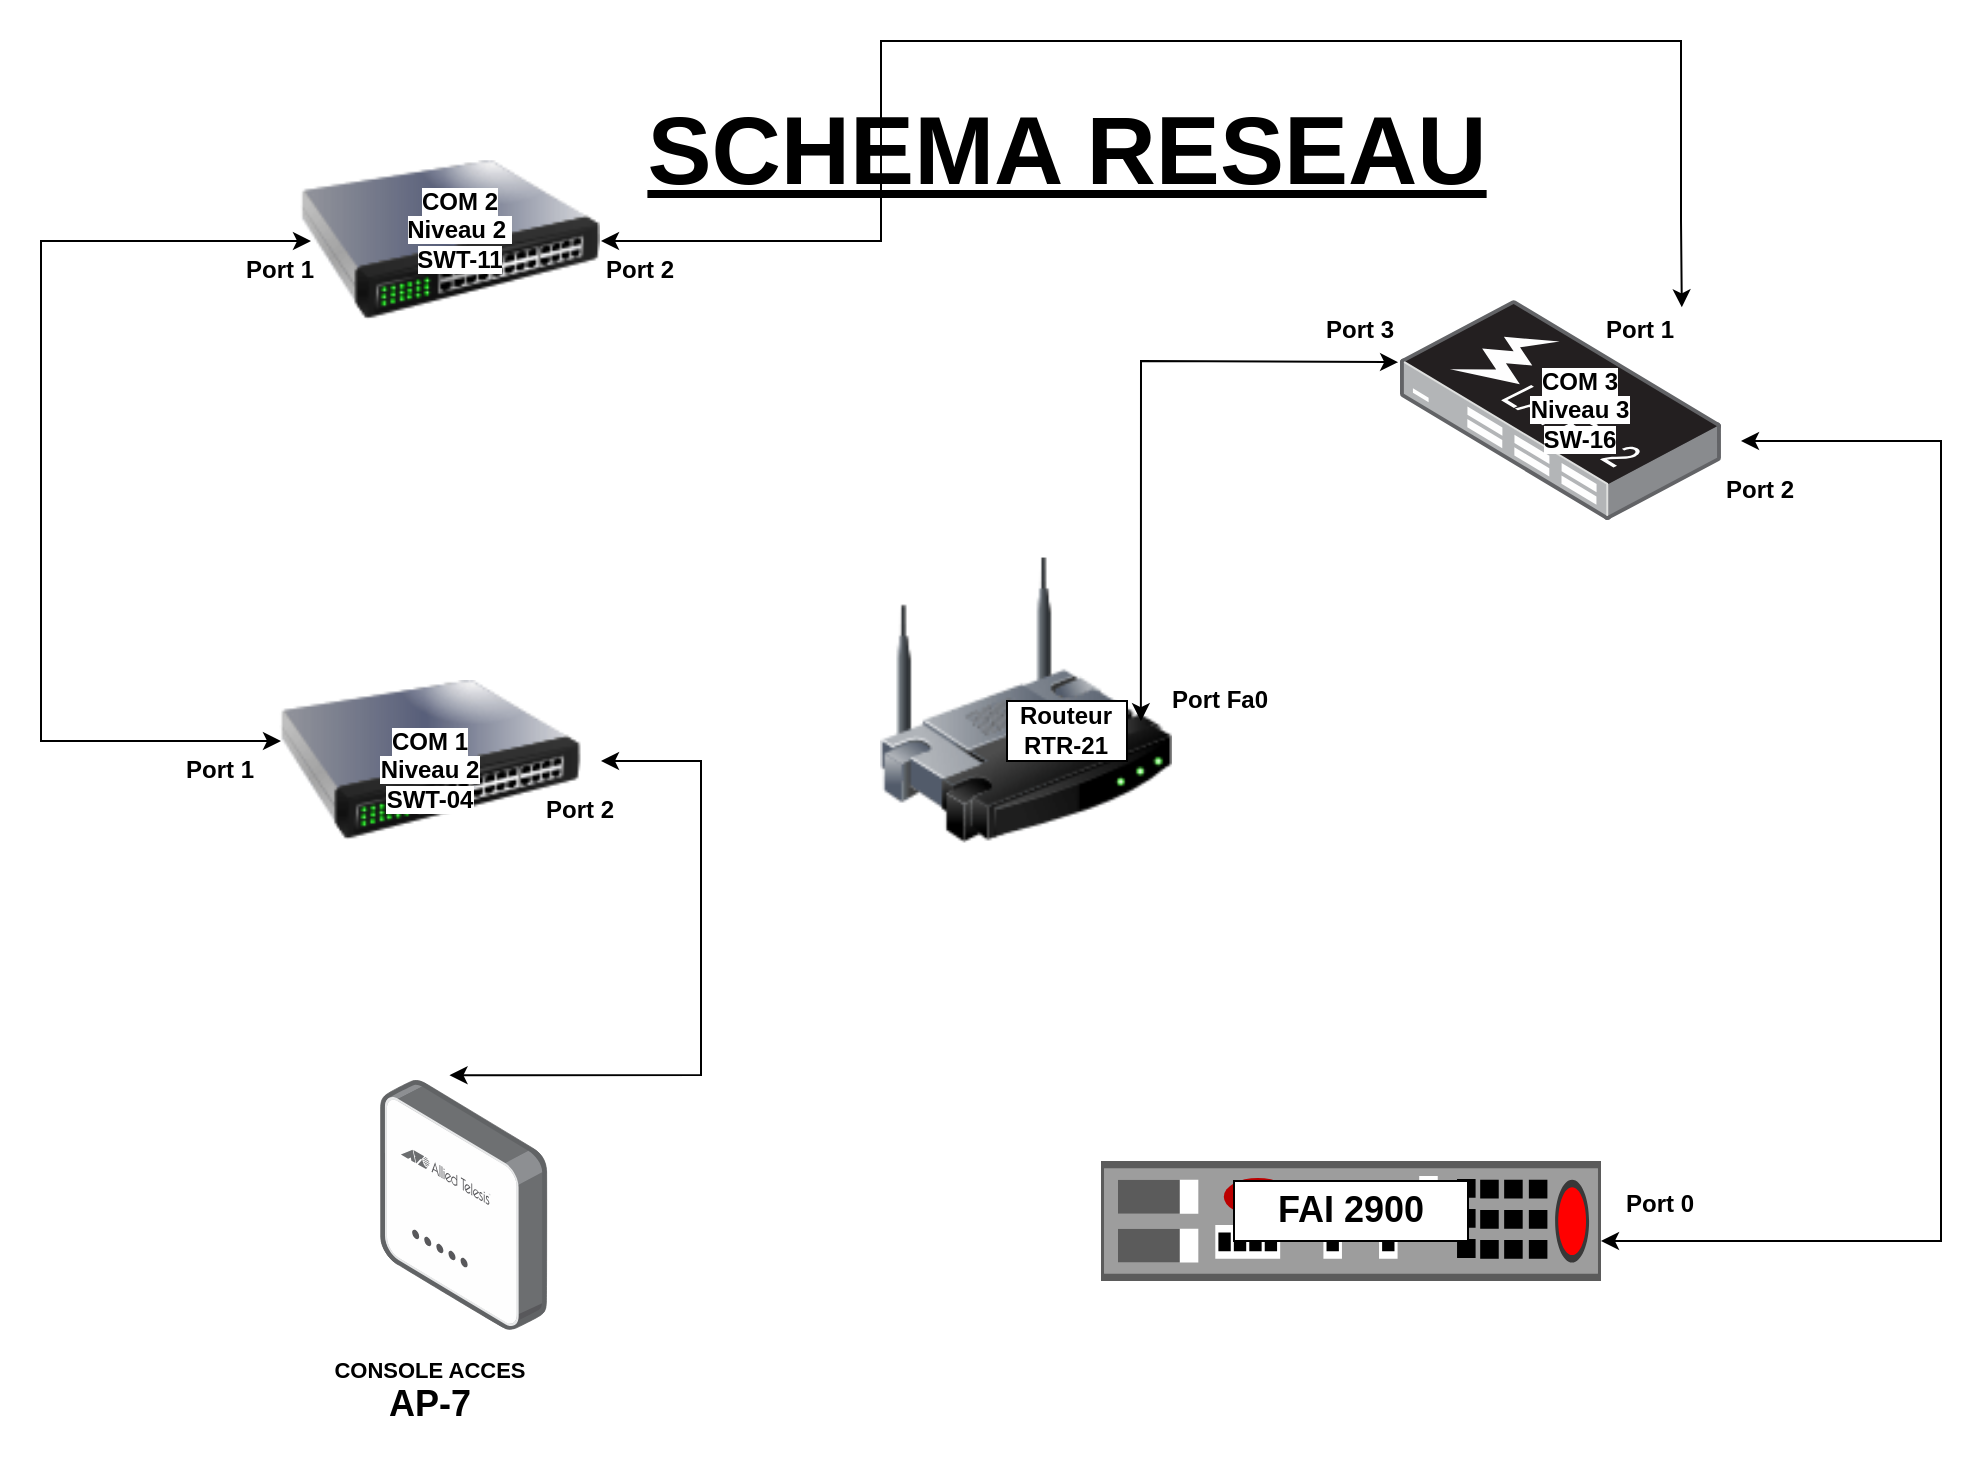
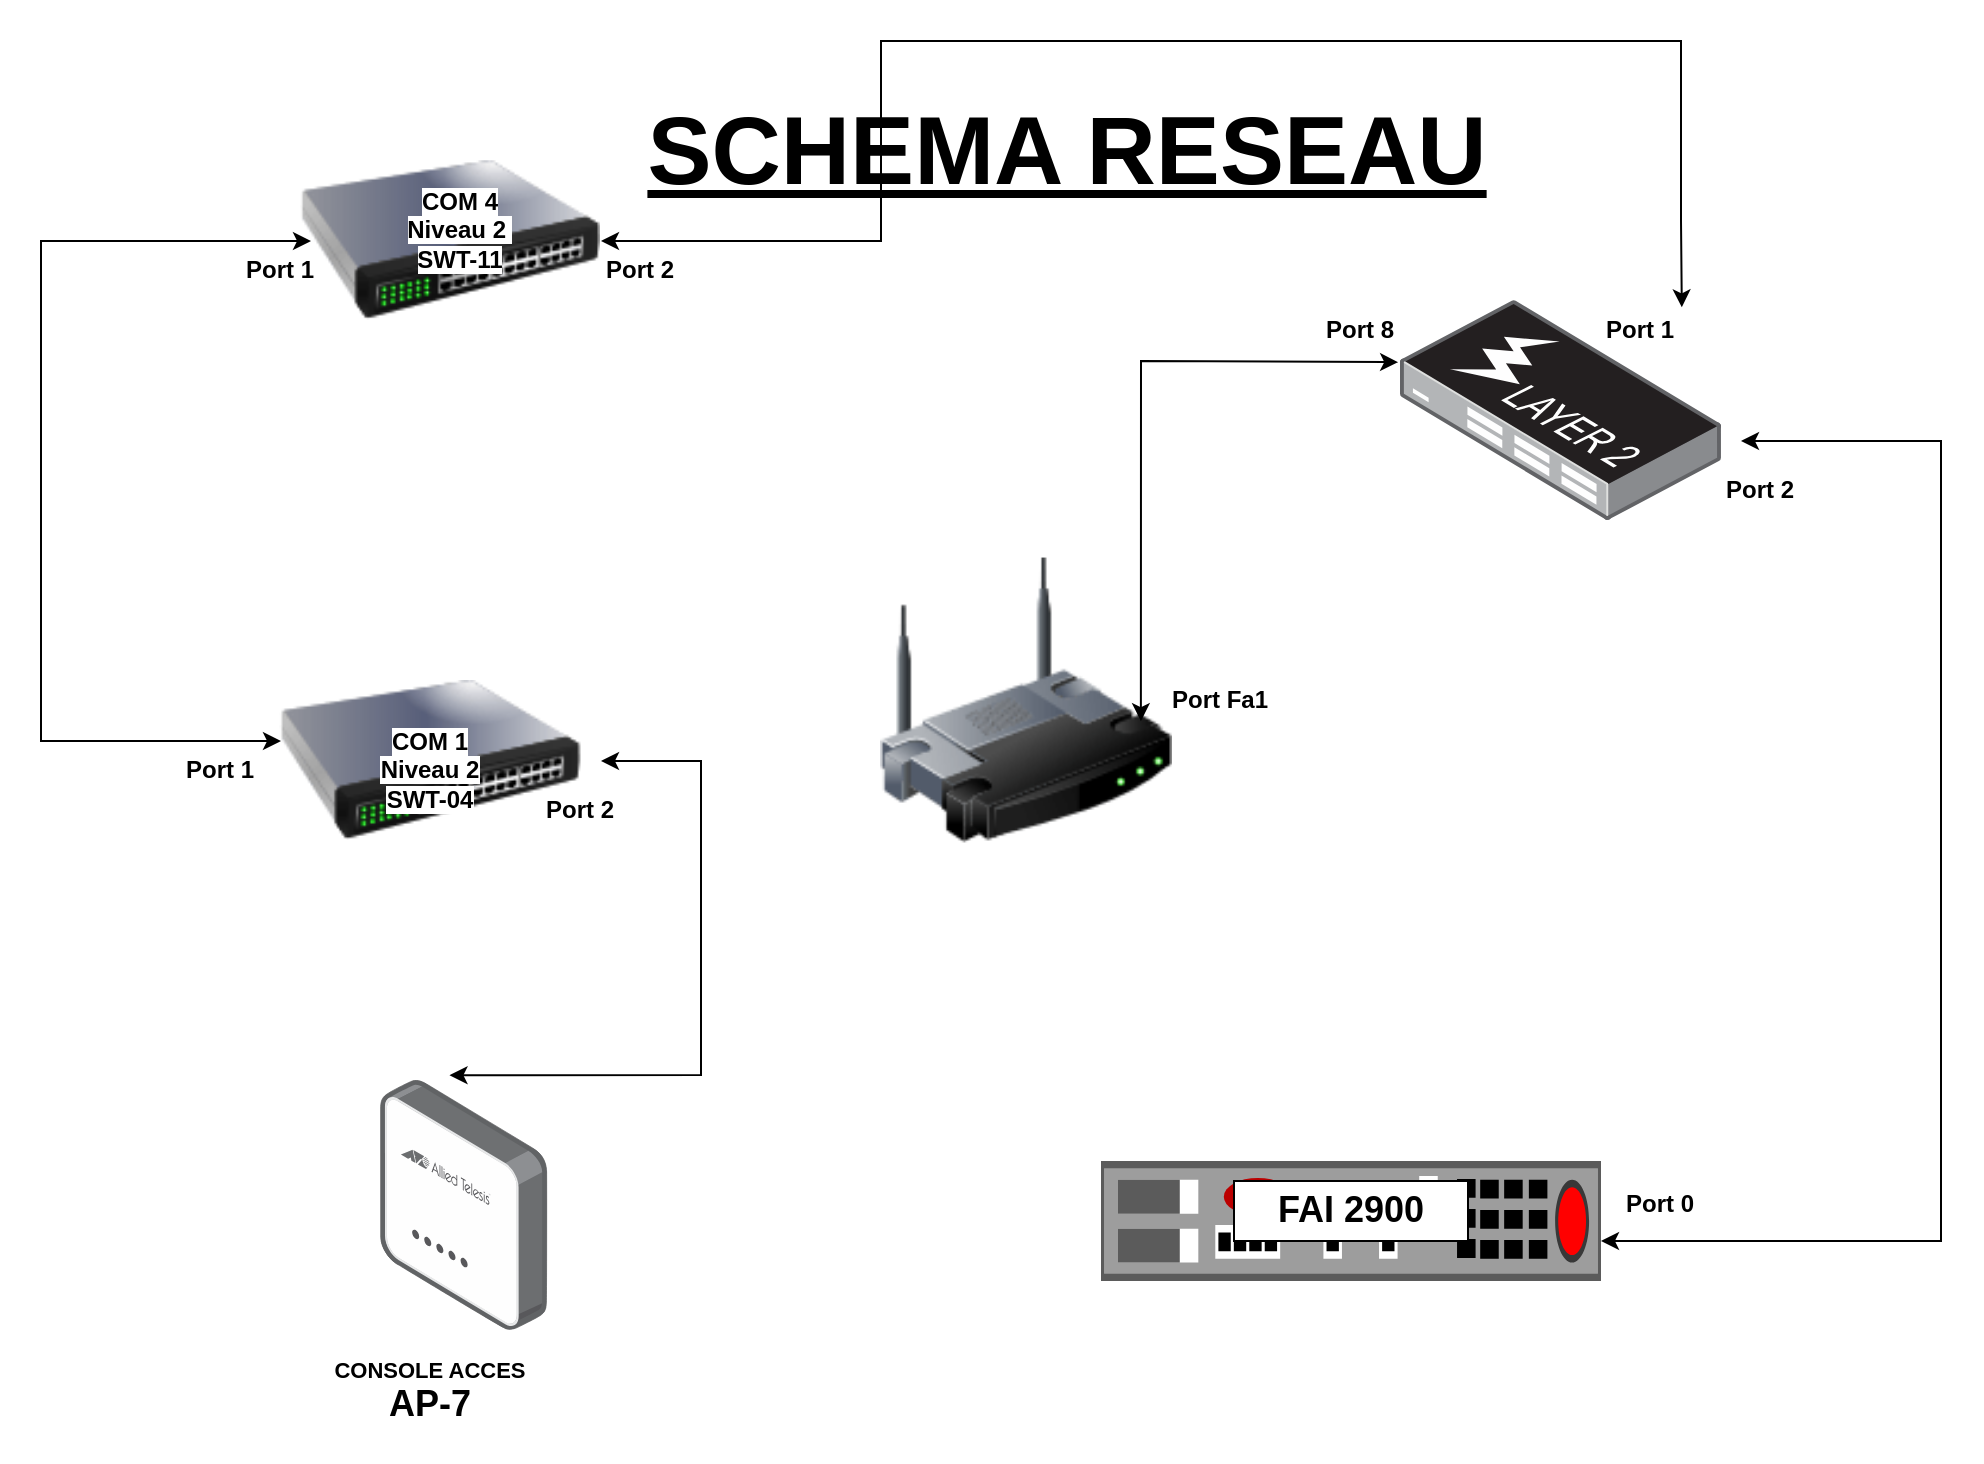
node "COM 2 Niveau 2 SWT-11": label "COM 2 Niveau 2 SWT-11" -> "COM 4 Niveau 2 SWT-11"
node "Port 3": label "Port 3" -> "Port 8"
node "COM 3 Niveau 3 SW-16": removed
node "Port Fa0": label "Port Fa0" -> "Port Fa1"
node "Routeur RTR-21": removed
